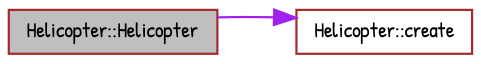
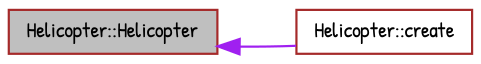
edge "Helicopter::Helicopter" -> "Helicopter::create": reversed
